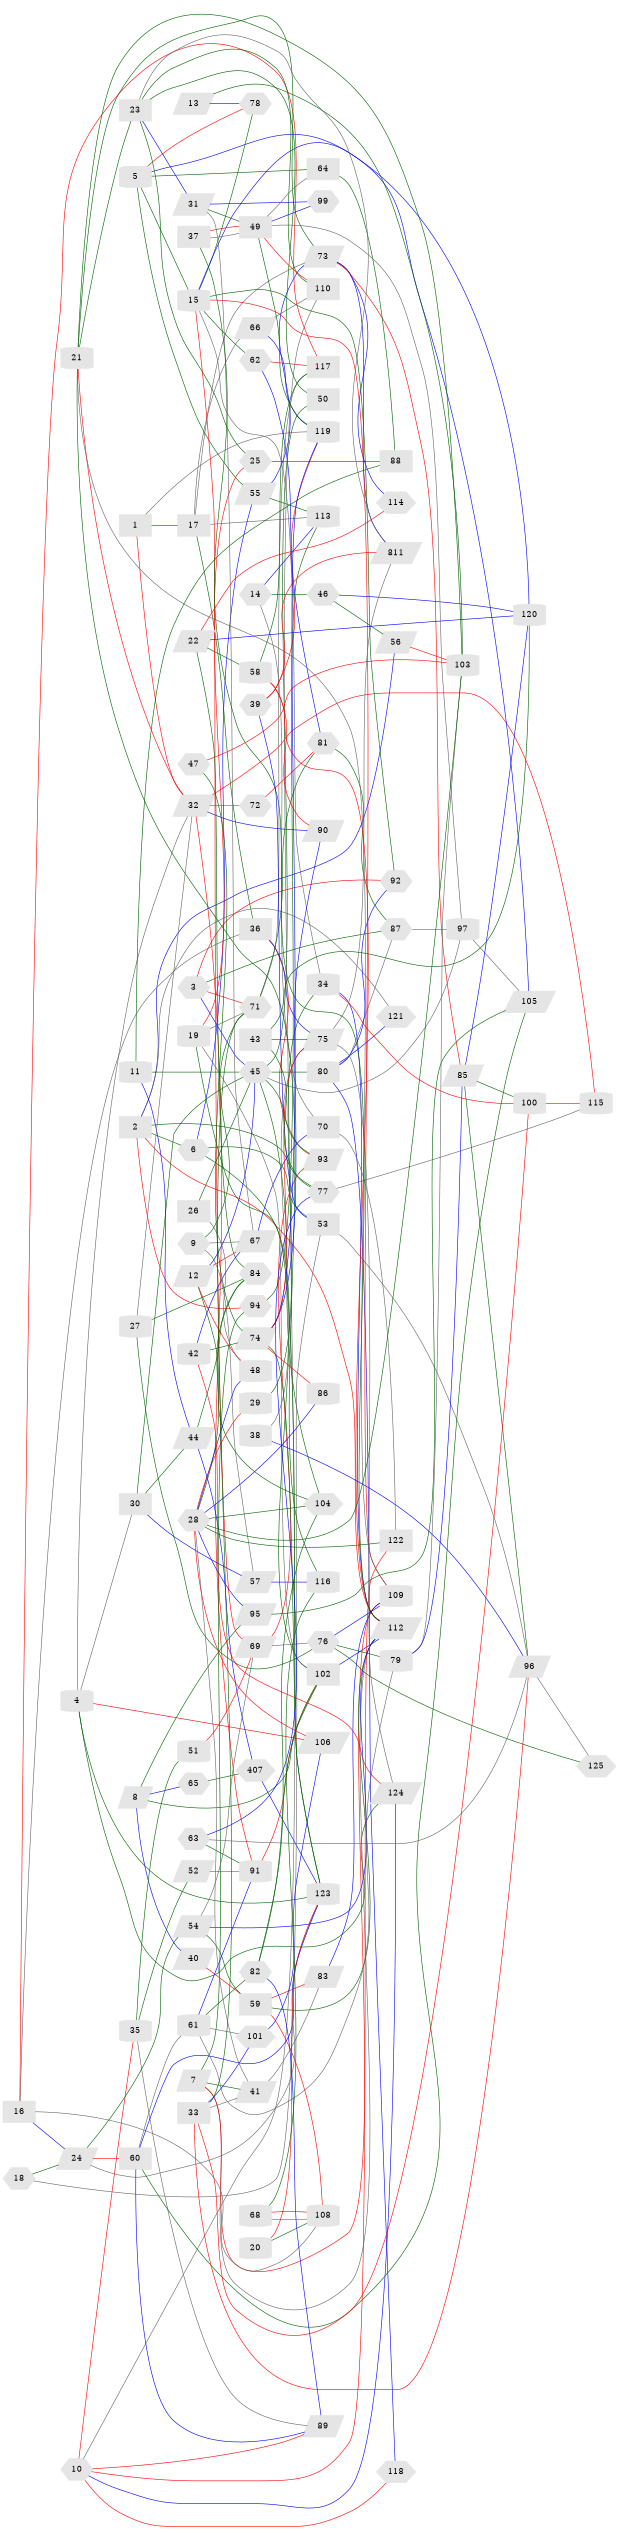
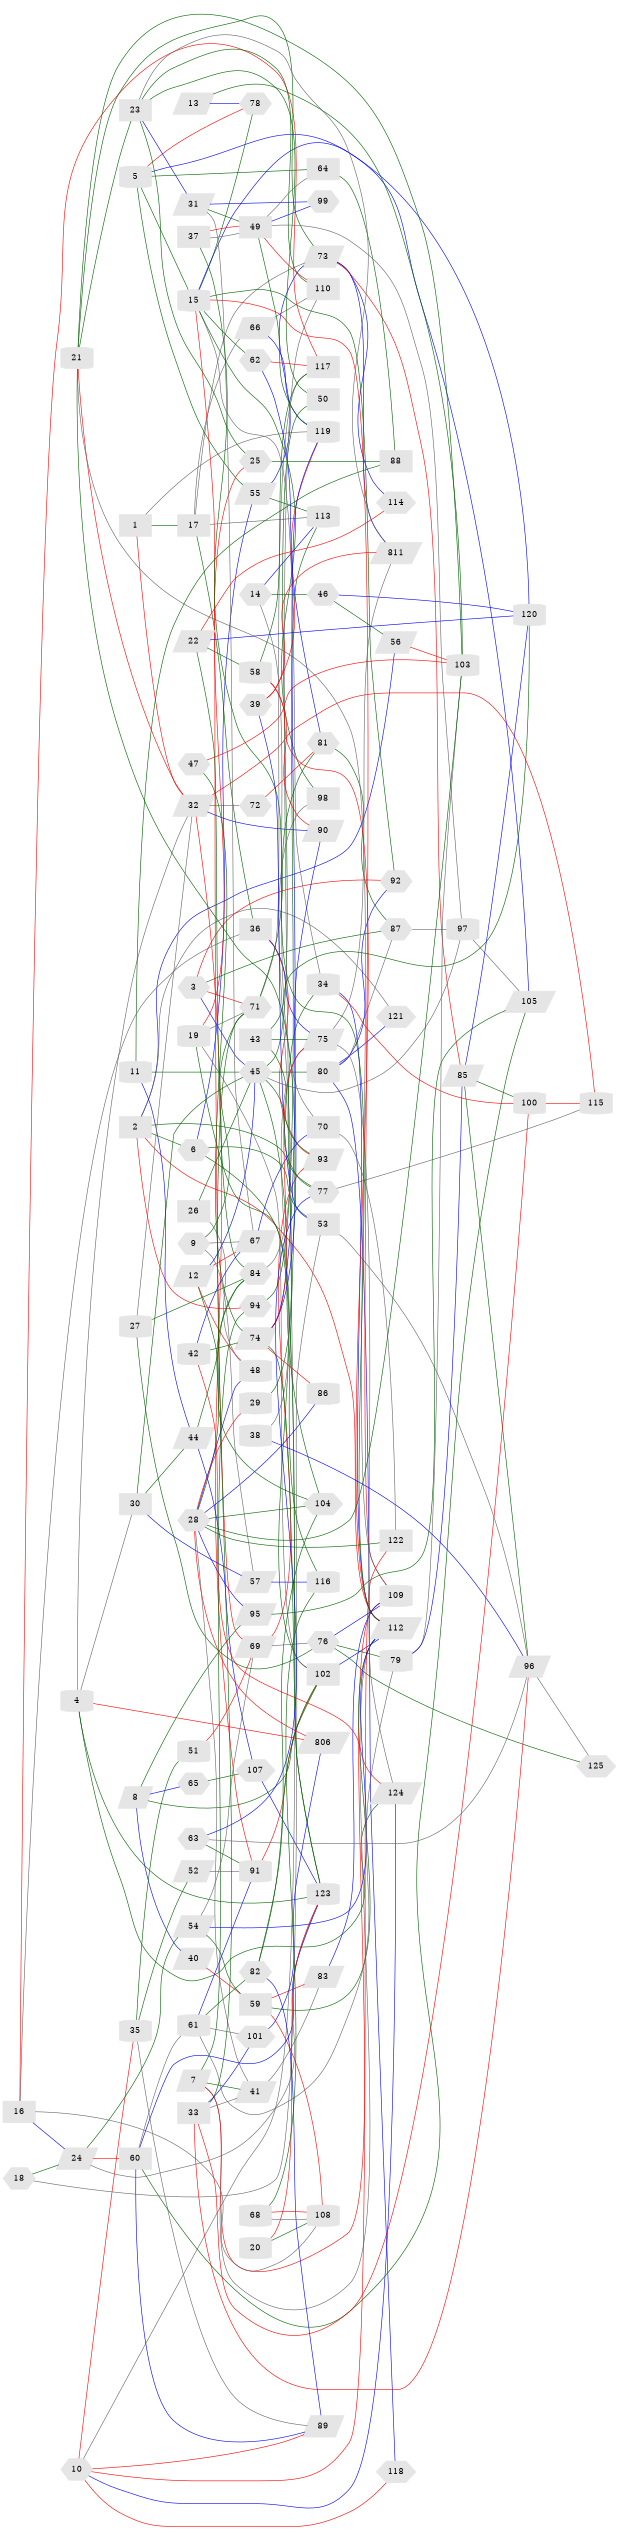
node "98": added
node "106": label "106" -> "806"
node "407": label "407" -> "107"
